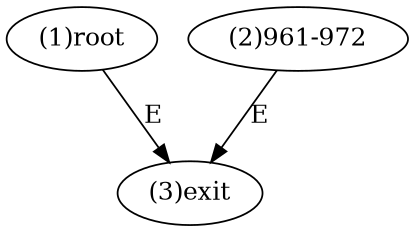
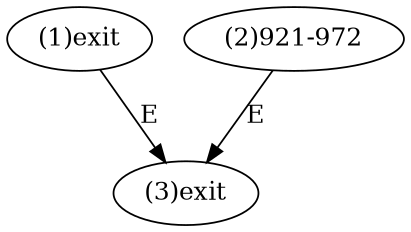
node "(1)root": label "(1)root" -> "(1)exit"
node "(2)961-972": label "(2)961-972" -> "(2)921-972"
